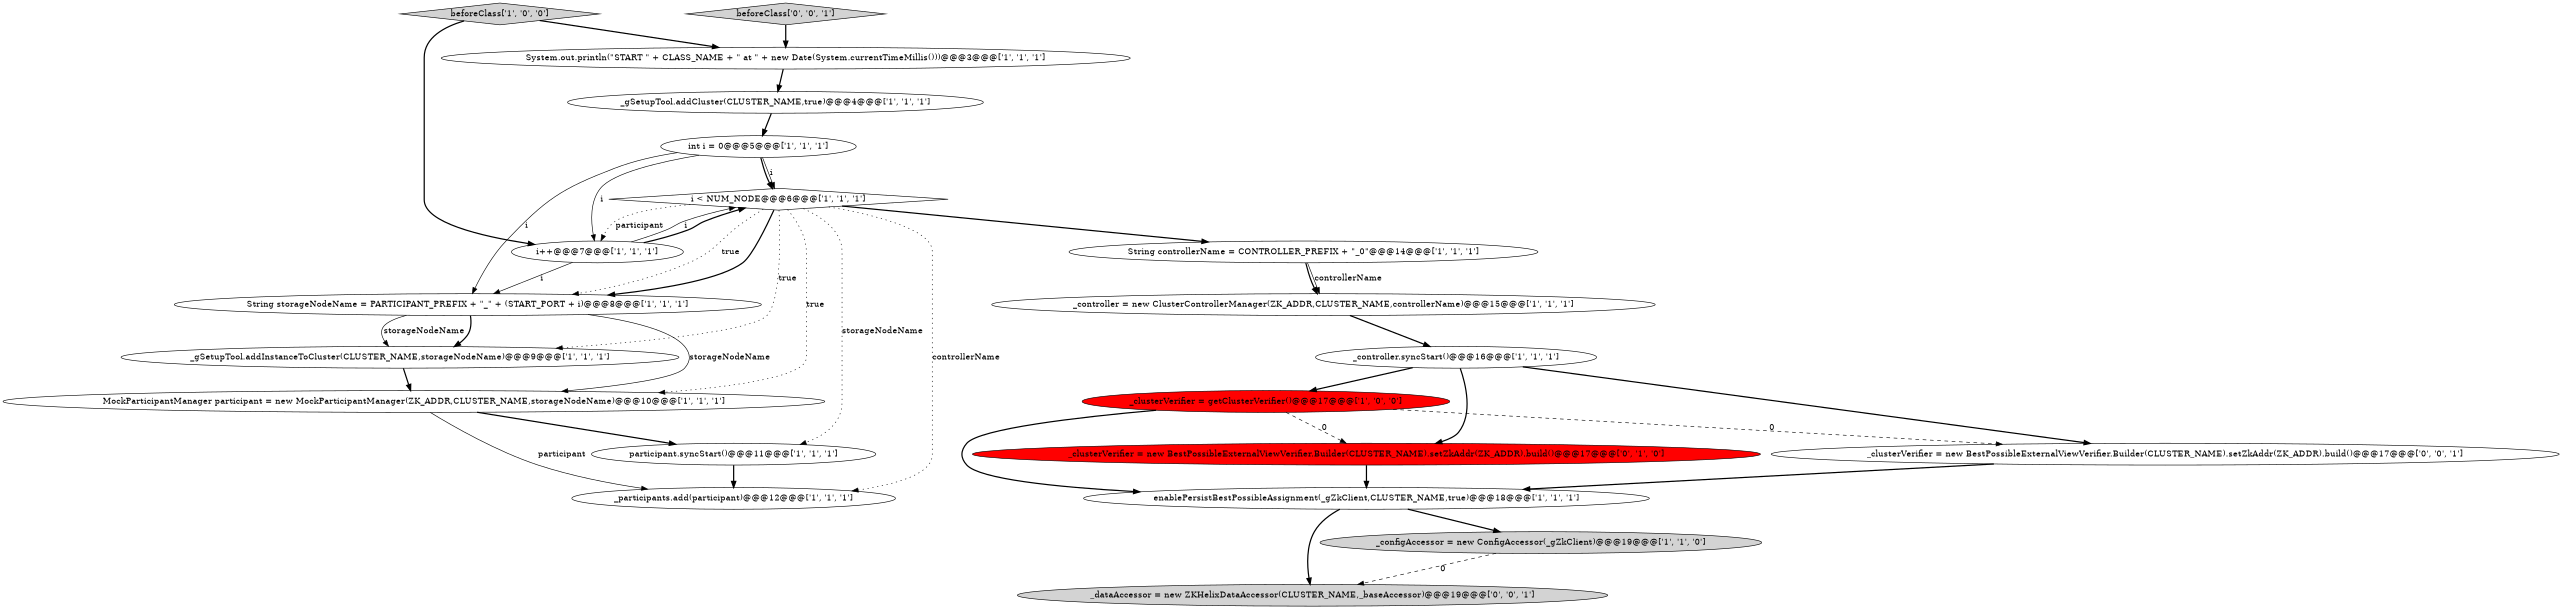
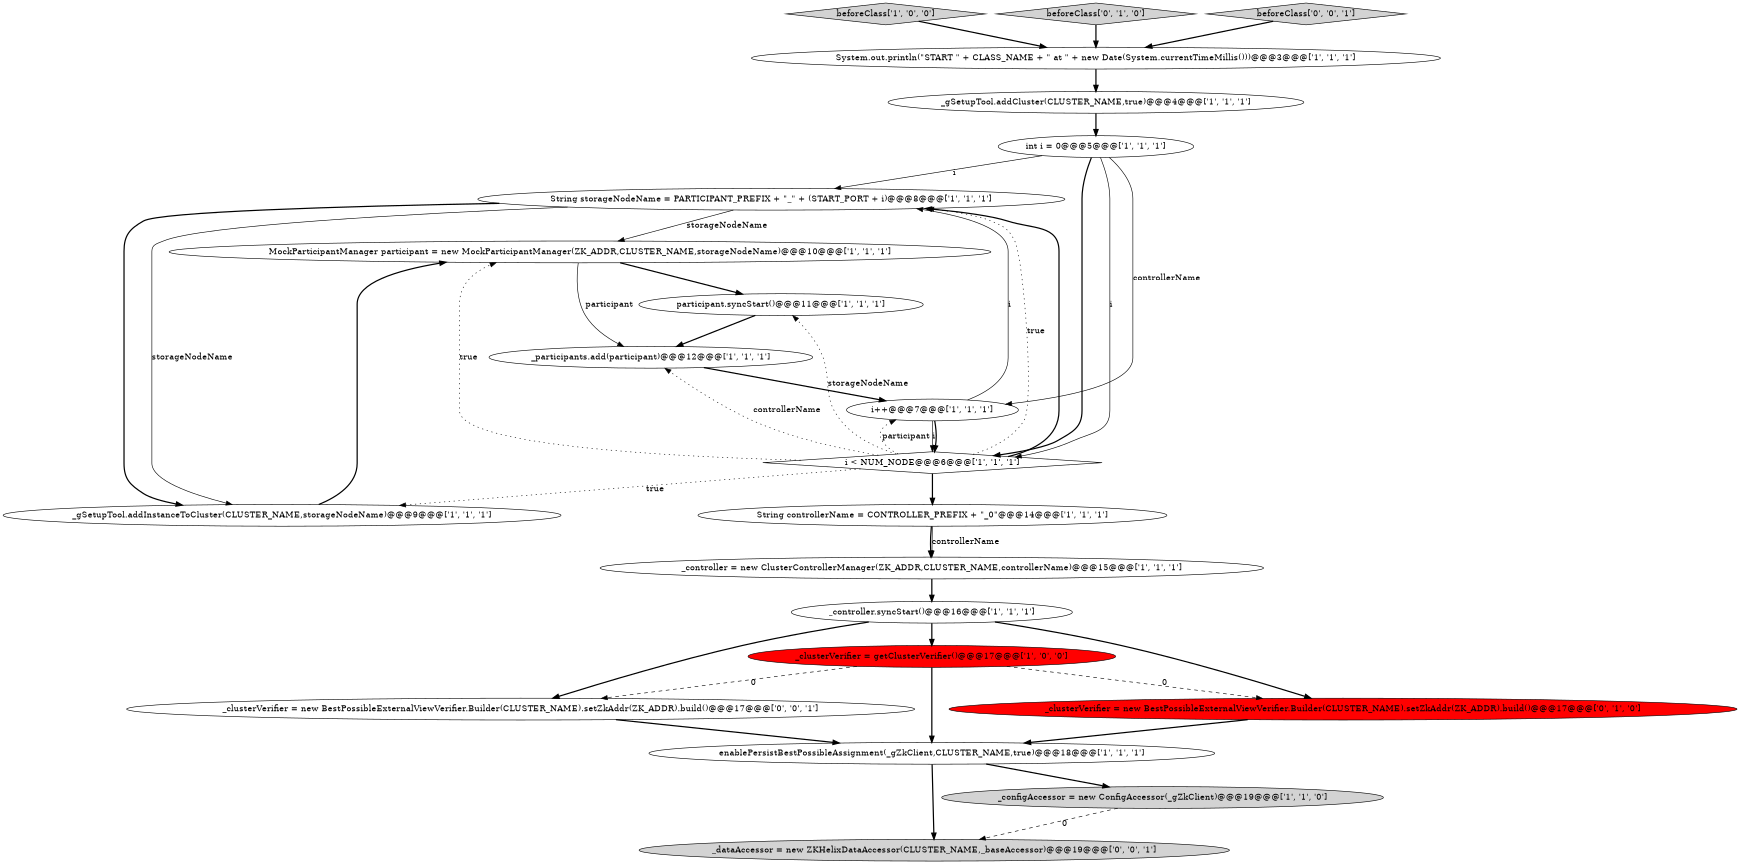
node "beforeClass['0', '1', '0']": added
edge "beforeClass['1', '0', '0']" -> "i++@@@7@@@['1', '1', '1']": now "_participants.add(participant)@@@12@@@['1', '1', '1']" -> "i++@@@7@@@['1', '1', '1']"
edge "int i = 0@@@5@@@['1', '1', '1']" -> "i++@@@7@@@['1', '1', '1']": label "i" -> "controllerName"
